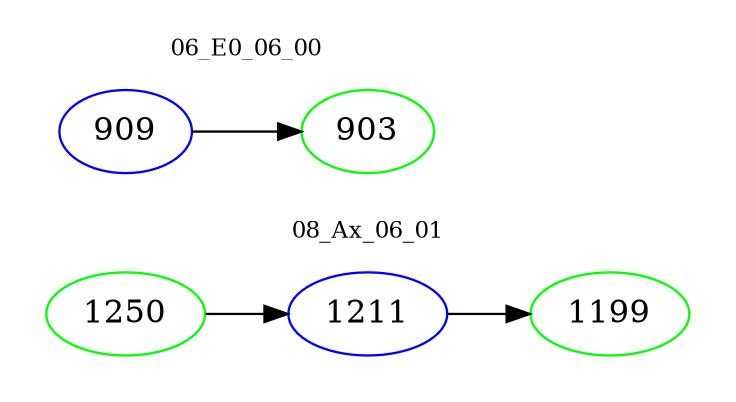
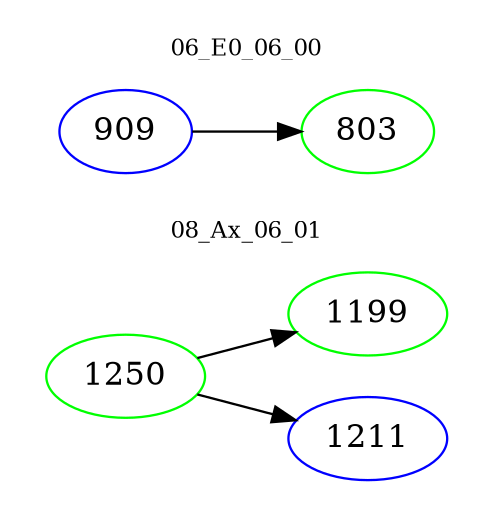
node "903": label "903" -> "803"
edge "1211" -> "1199": now "1250" -> "1199"
